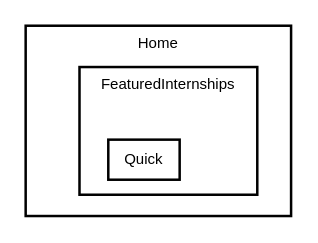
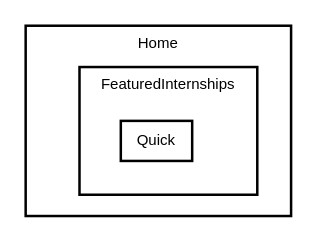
node "Quick": moved (144, 159) -> (156, 141)
